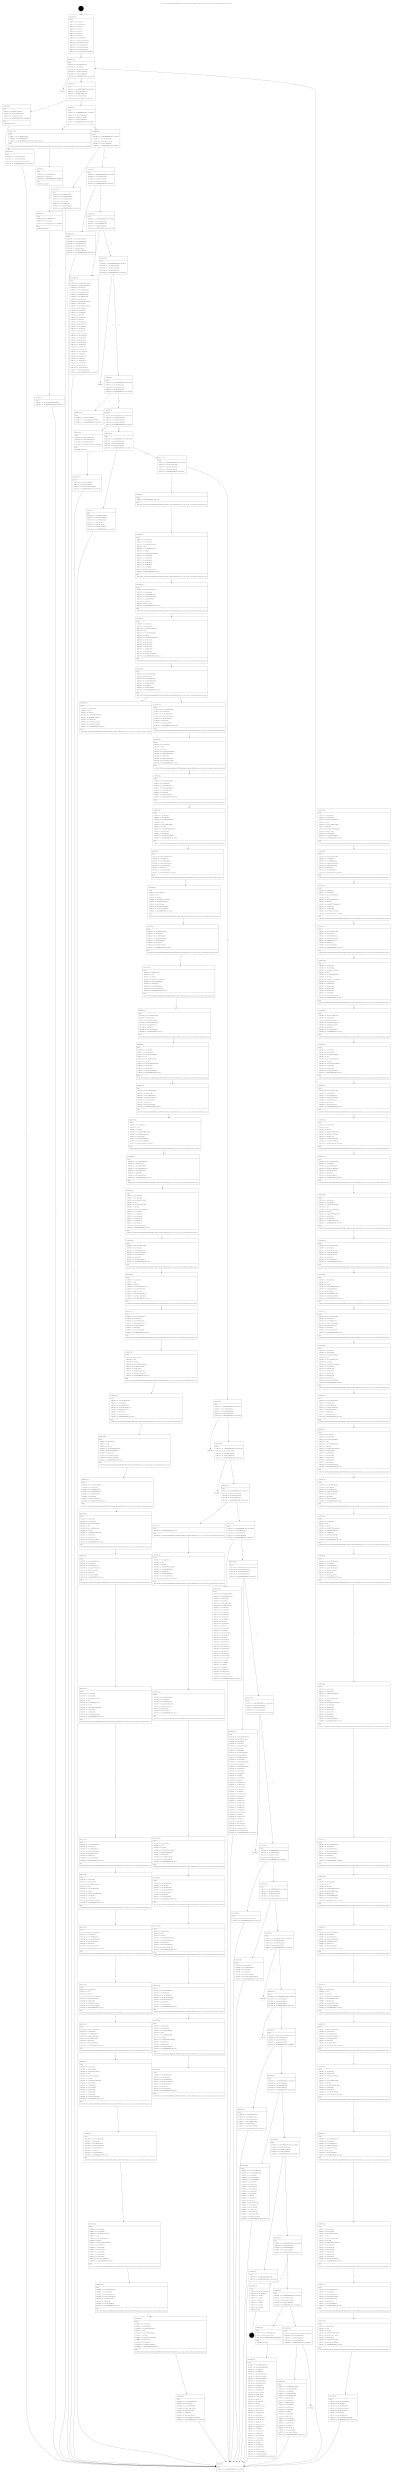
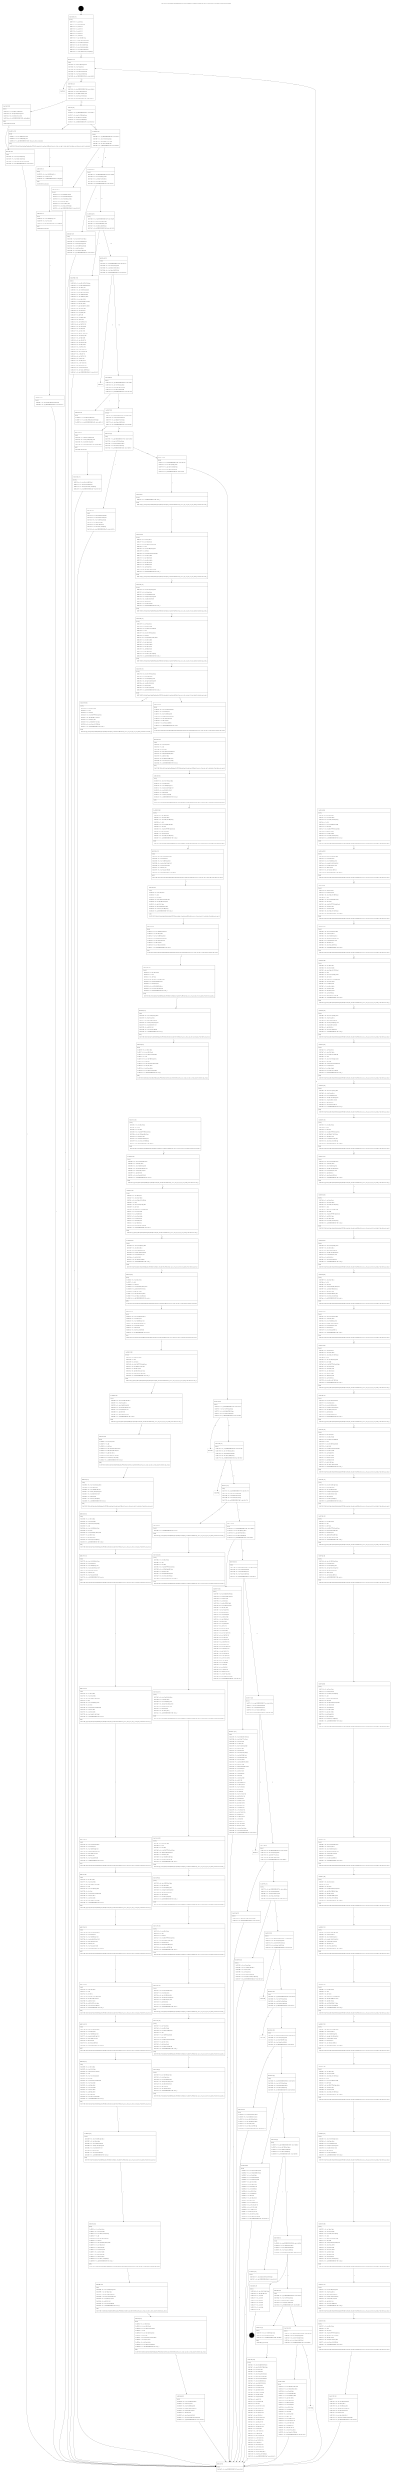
node "0x40253b [33]": removed
